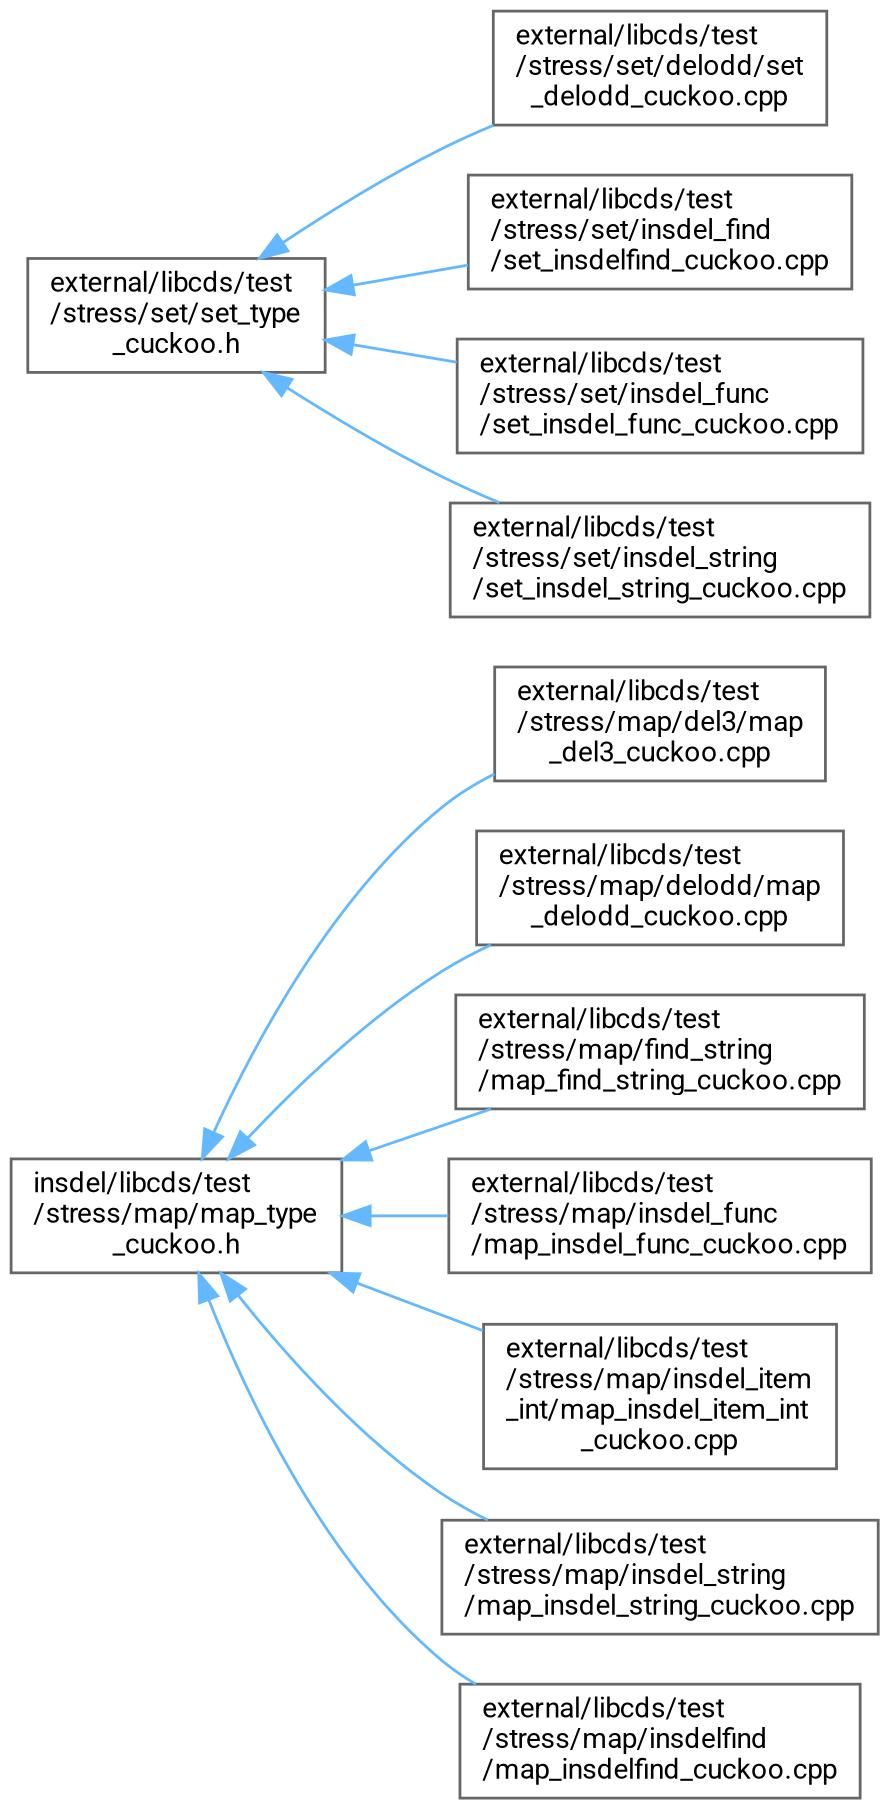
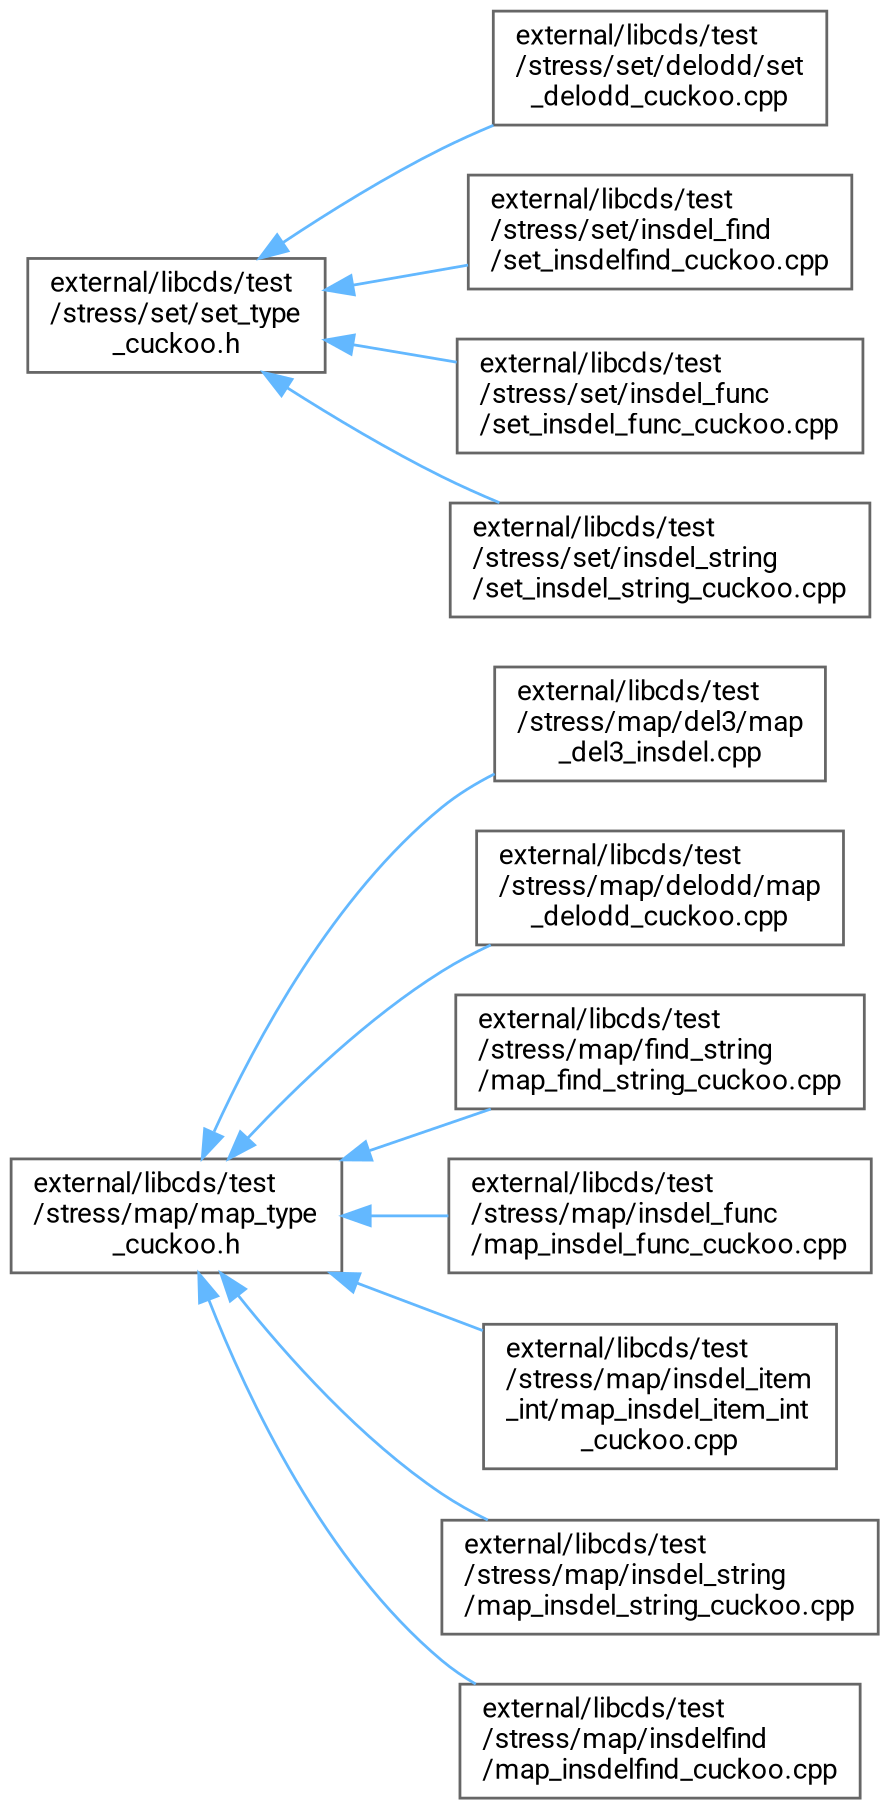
node "external/libcds/test /stress/map/del3/map _del3_cuckoo.cpp": label "external/libcds/test /stress/map/del3/map _del3_cuckoo.cpp" -> "external/libcds/test /stress/map/del3/map _del3_insdel.cpp"
node "insdel/libcds/test /stress/map/map_type _cuckoo.h": label "insdel/libcds/test /stress/map/map_type _cuckoo.h" -> "external/libcds/test /stress/map/map_type _cuckoo.h"
